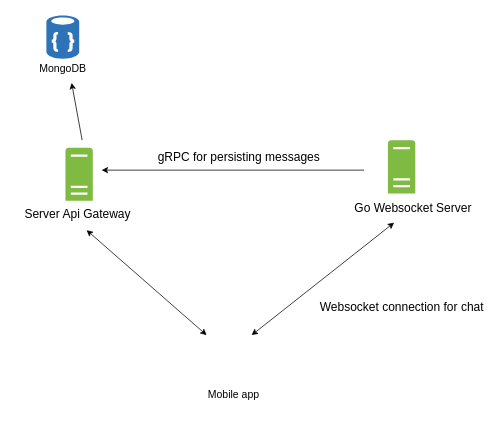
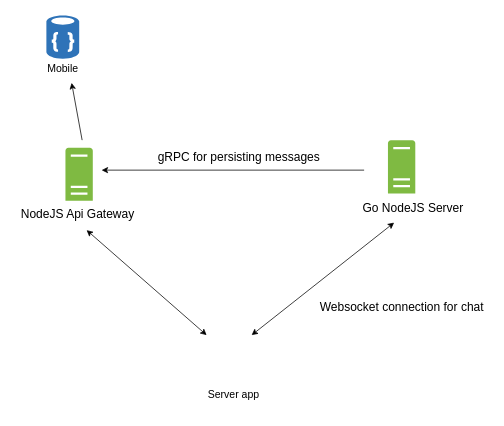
node "MongoDB": label "MongoDB" -> "Mobile"
node "Go Websocket Server": label "Go Websocket Server" -> "Go NodeJS Server"
node "Server Api Gateway": label "Server Api Gateway" -> "NodeJS Api Gateway"
node "Mobile app": label "Mobile app" -> "Server app"
